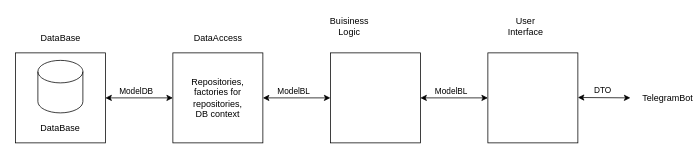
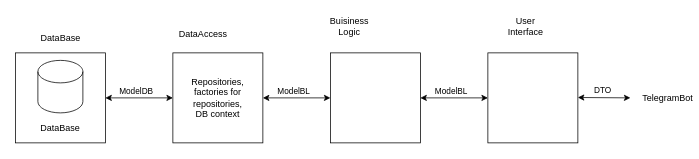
node "DataAccess": moved (218, 38) -> (203, 34)
